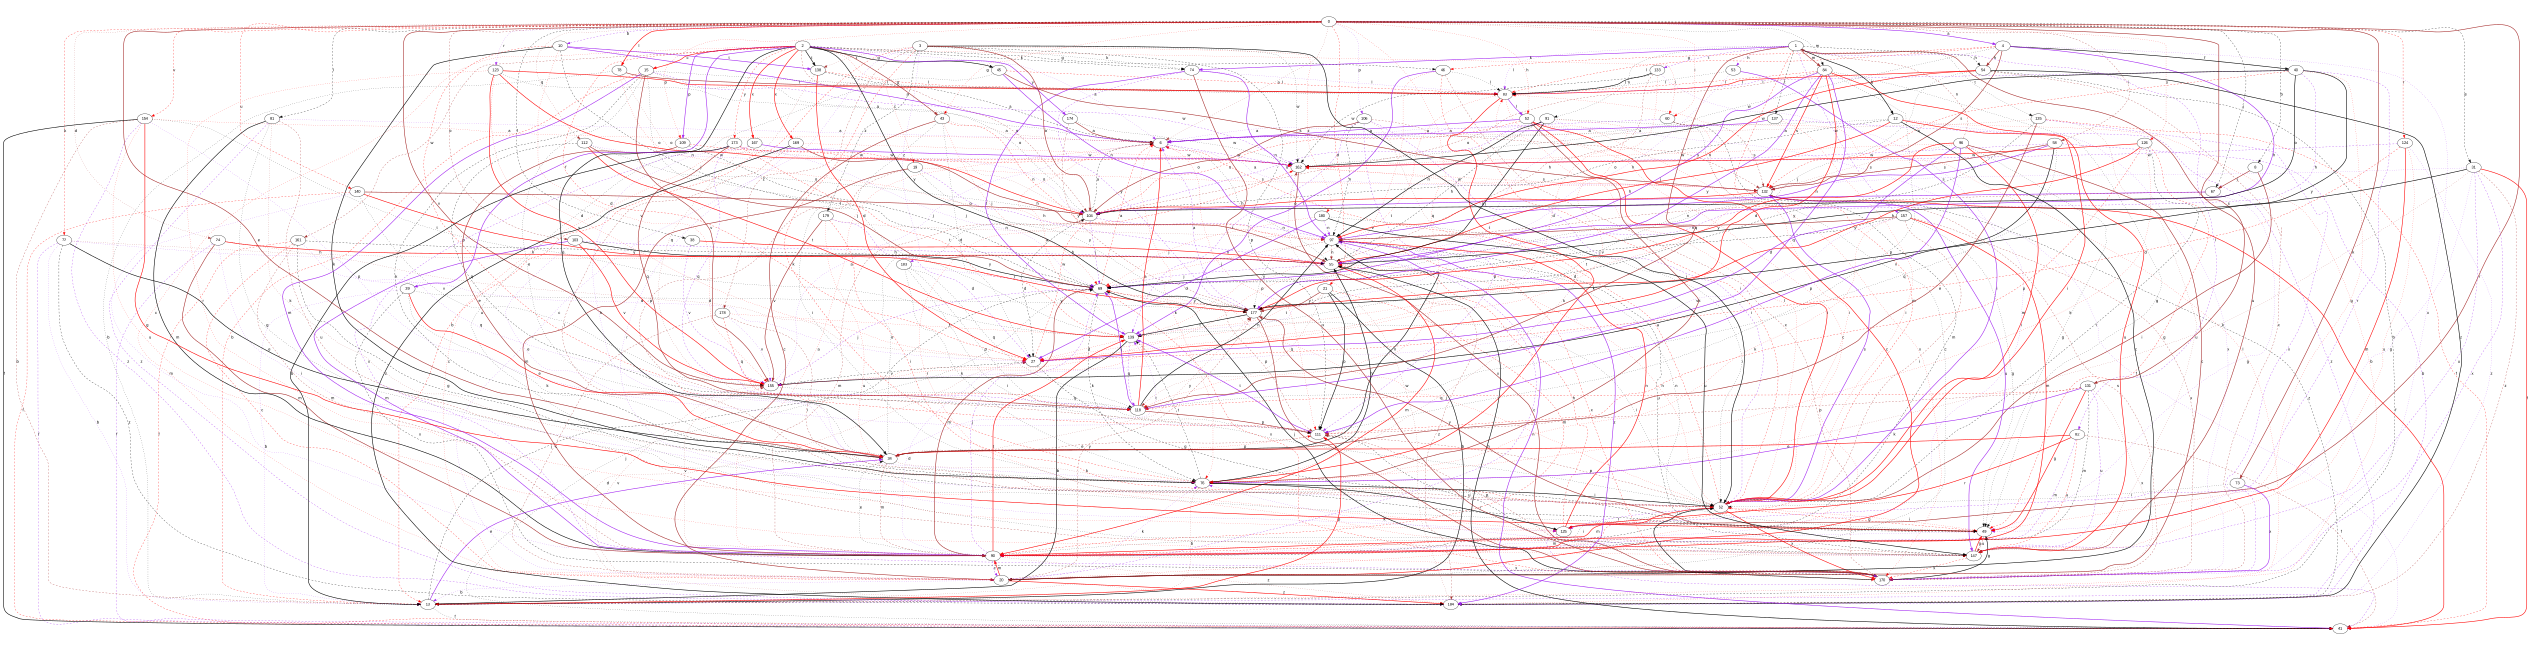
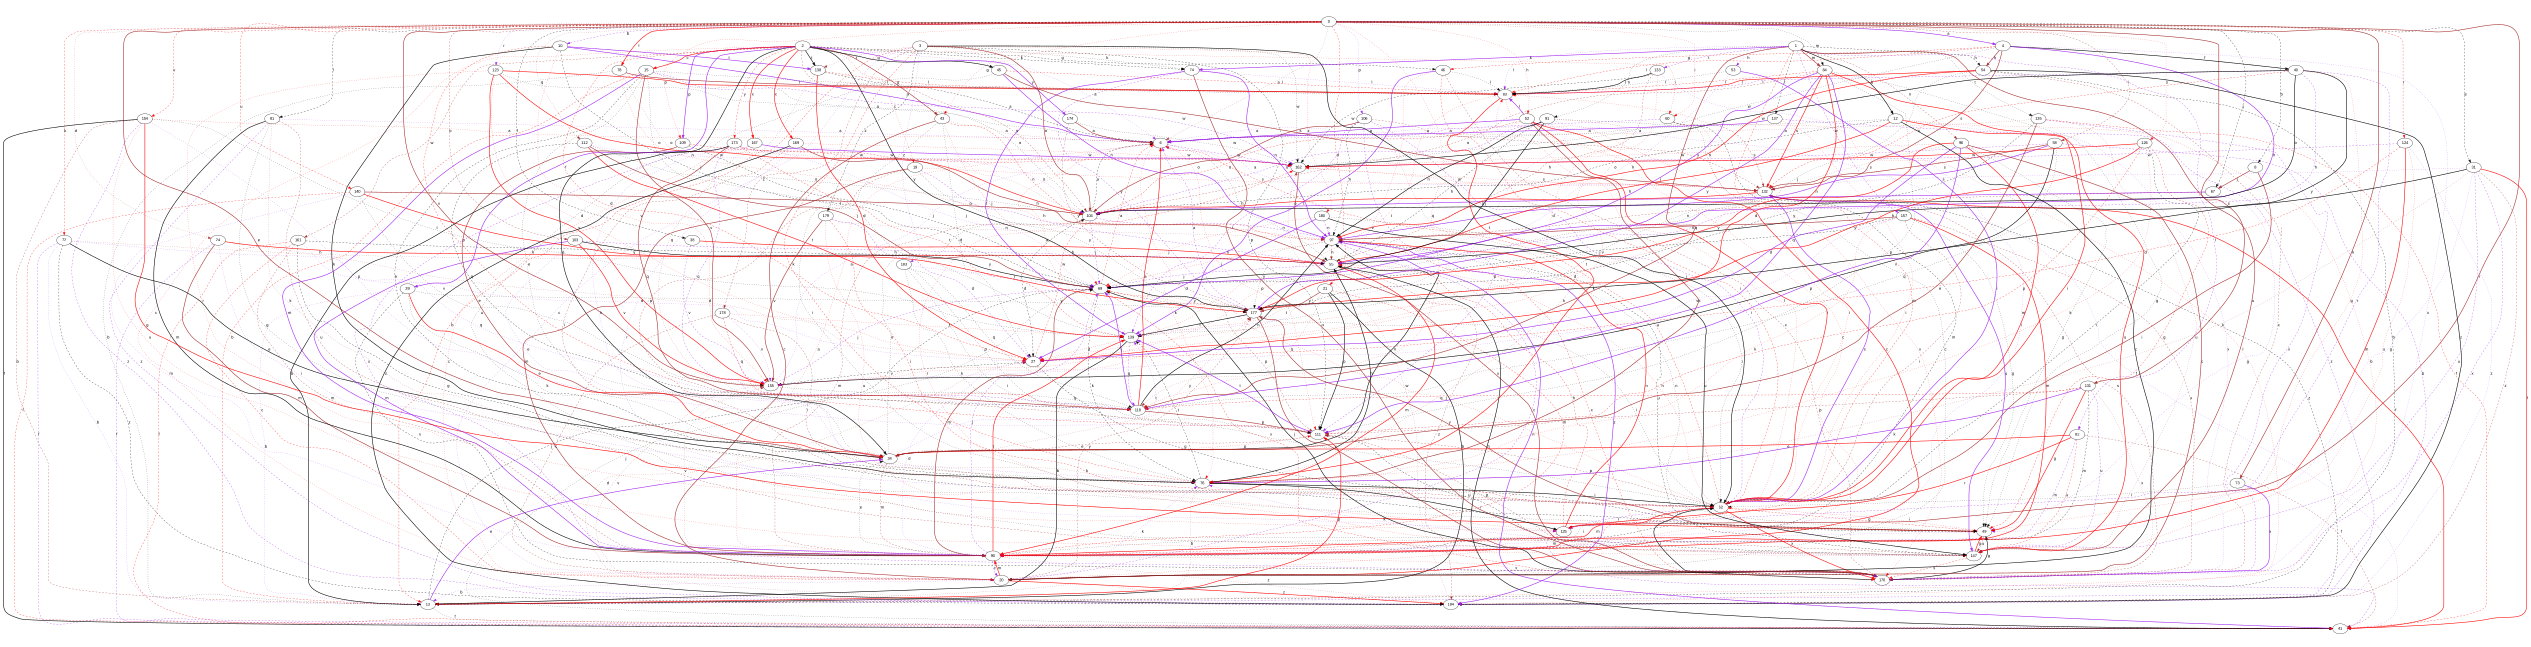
edge "96" -> "1": reversed
edge "83" -> "52": reversed
